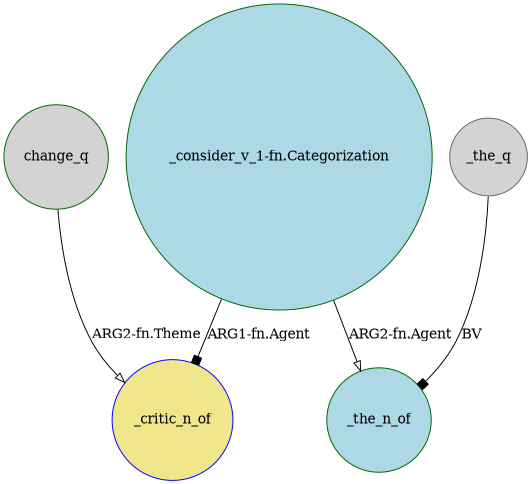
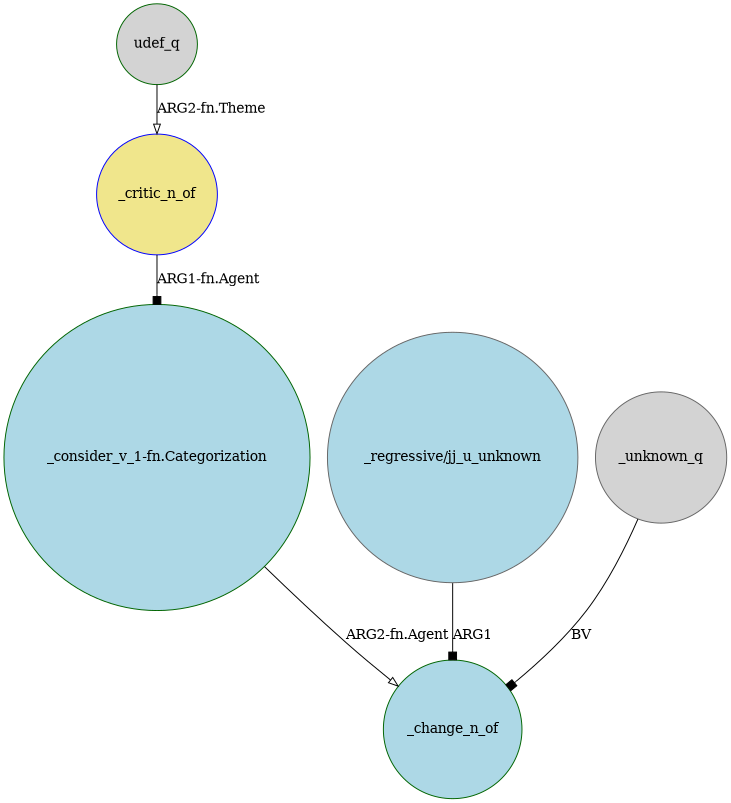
node "change_q": label "change_q" -> "udef_q"
node "_the_q": label "_the_q" -> "_unknown_q"
edge "_consider_v_1-fn.Categorization" -> "_critic_n_of": reversed
node "_the_n_of": label "_the_n_of" -> "_change_n_of"
node "_regressive/jj_u_unknown": added
